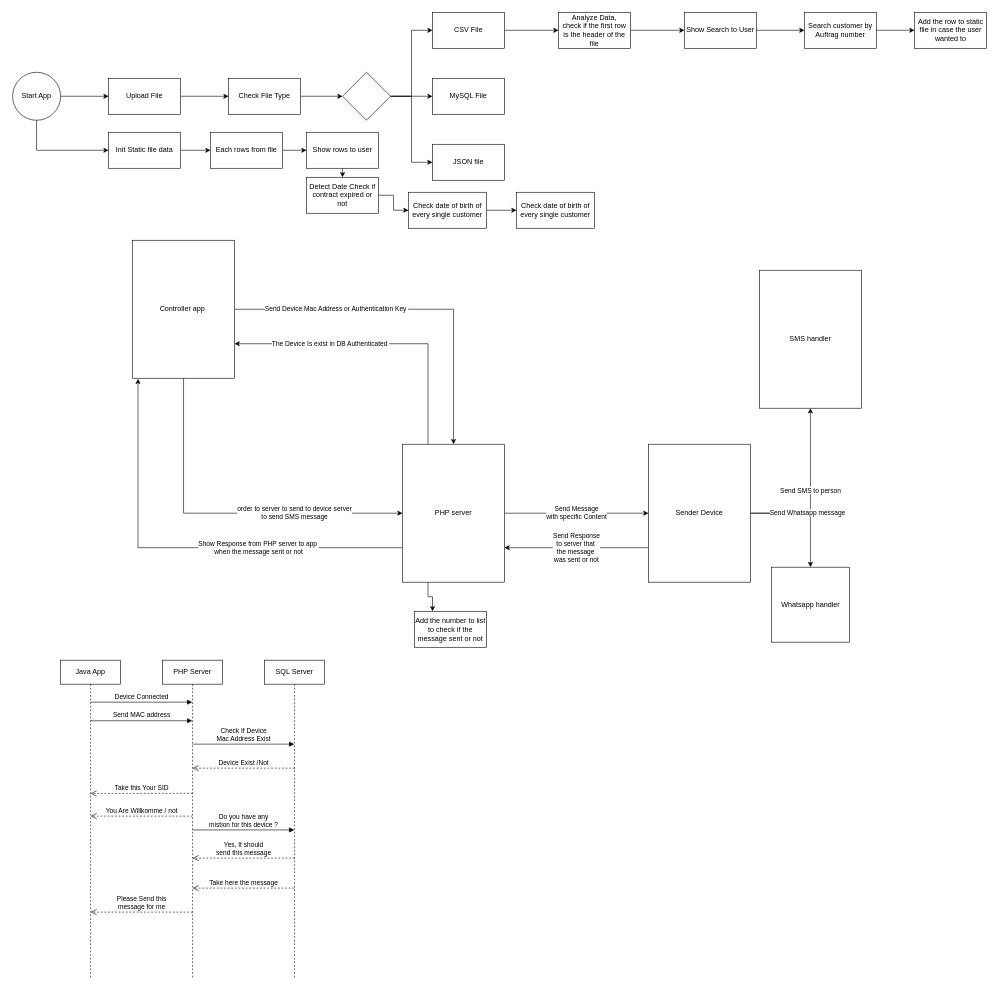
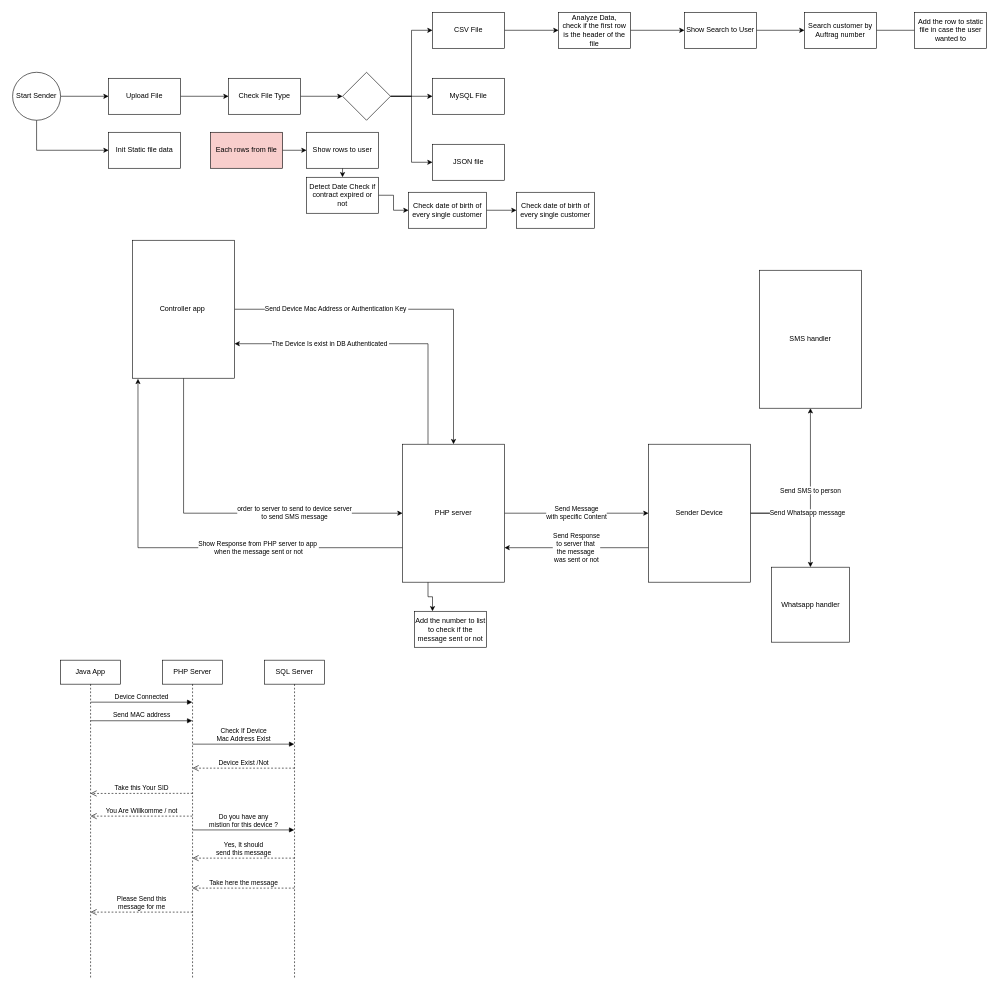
edge "Search customer by Auftrag number" -> "Add the row to static file in case the user wanted to": arrowhead classic -> none
node "Start App": label "Start App" -> "Start Sender"
edge "Init Static file data" -> "Each rows from file": removed
node "Each rows from file": fillcolor #ffffff -> #f8cecc
